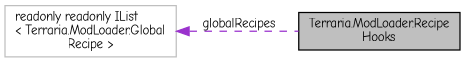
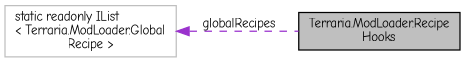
node "readonly readonly IList < Terraria.ModLoader.Global Recipe >": label "readonly readonly IList < Terraria.ModLoader.Global Recipe >" -> "static readonly IList < Terraria.ModLoader.Global Recipe >"
